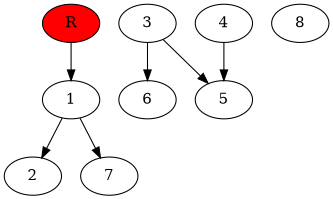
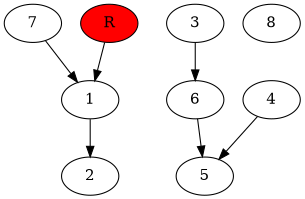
edge "3" -> "5": now "6" -> "5"
edge "1" -> "7": reversed
